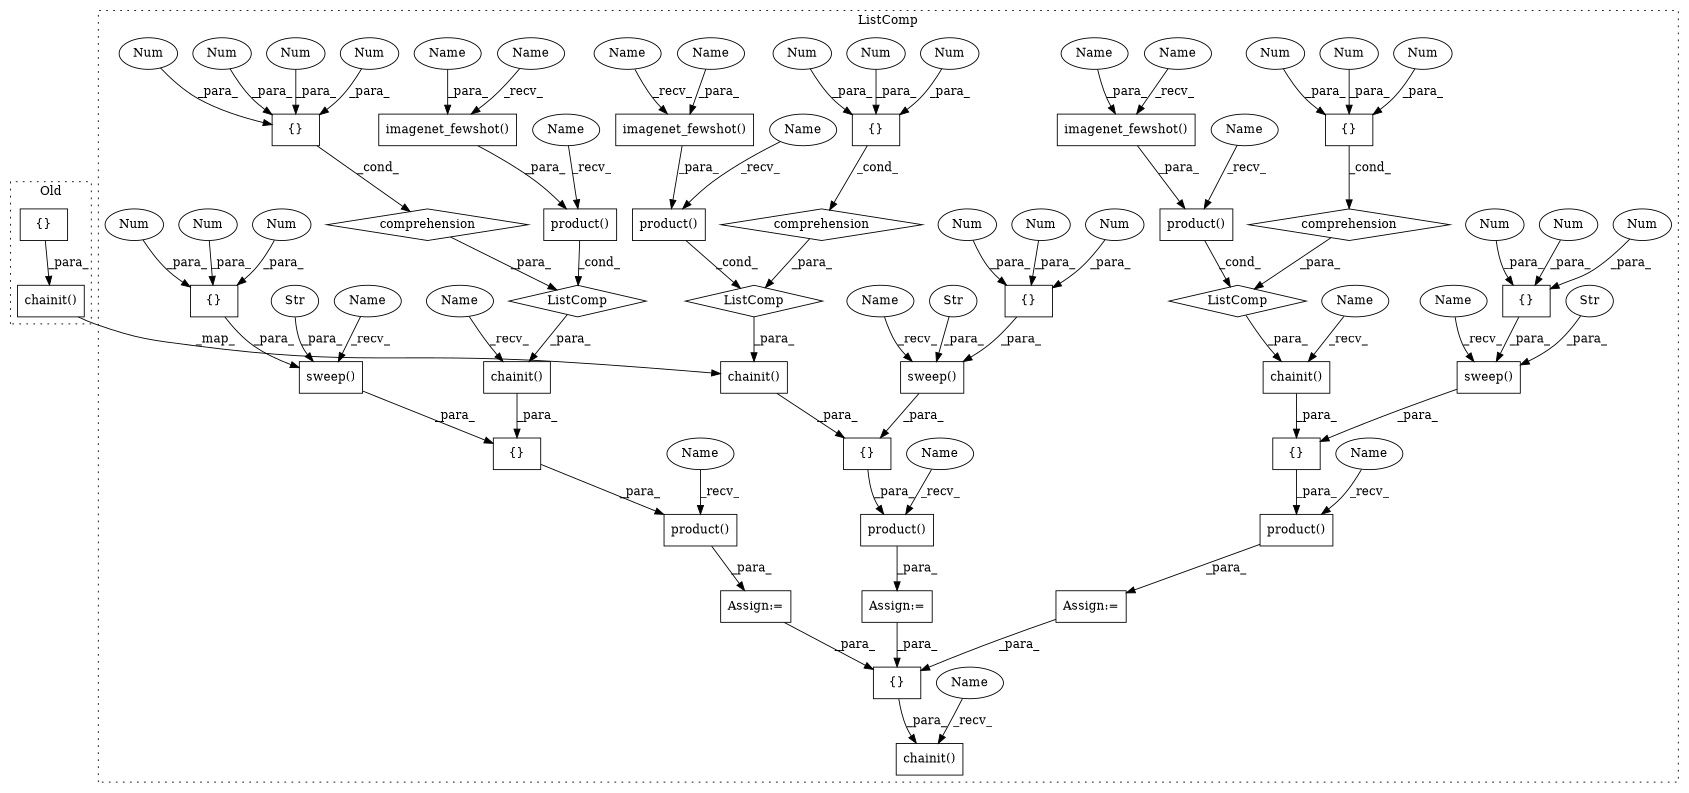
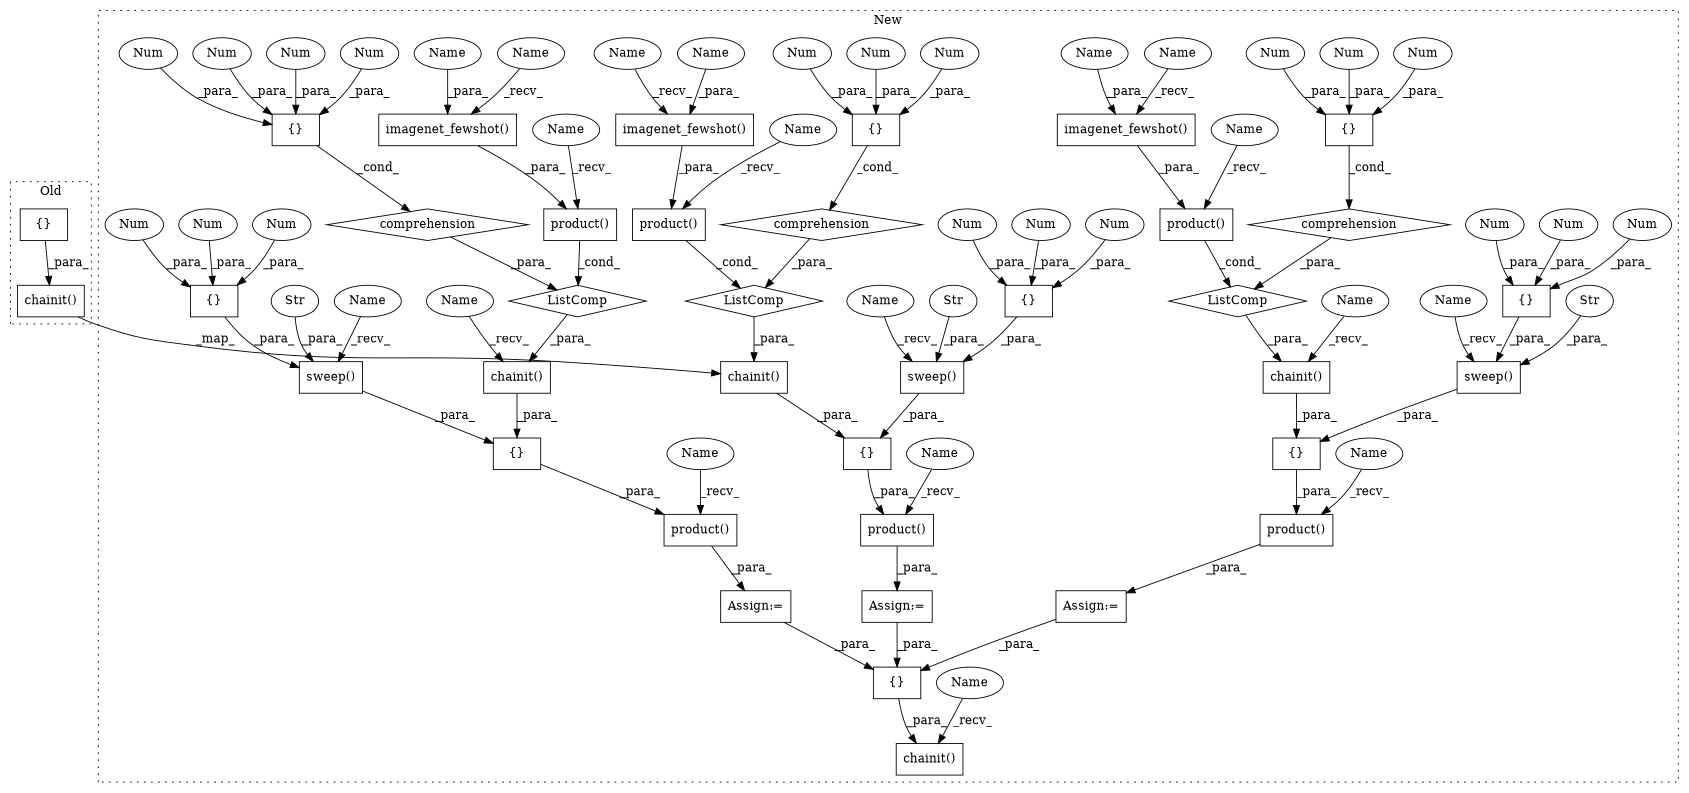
cluster "ListComp": label "ListComp" -> "New"
